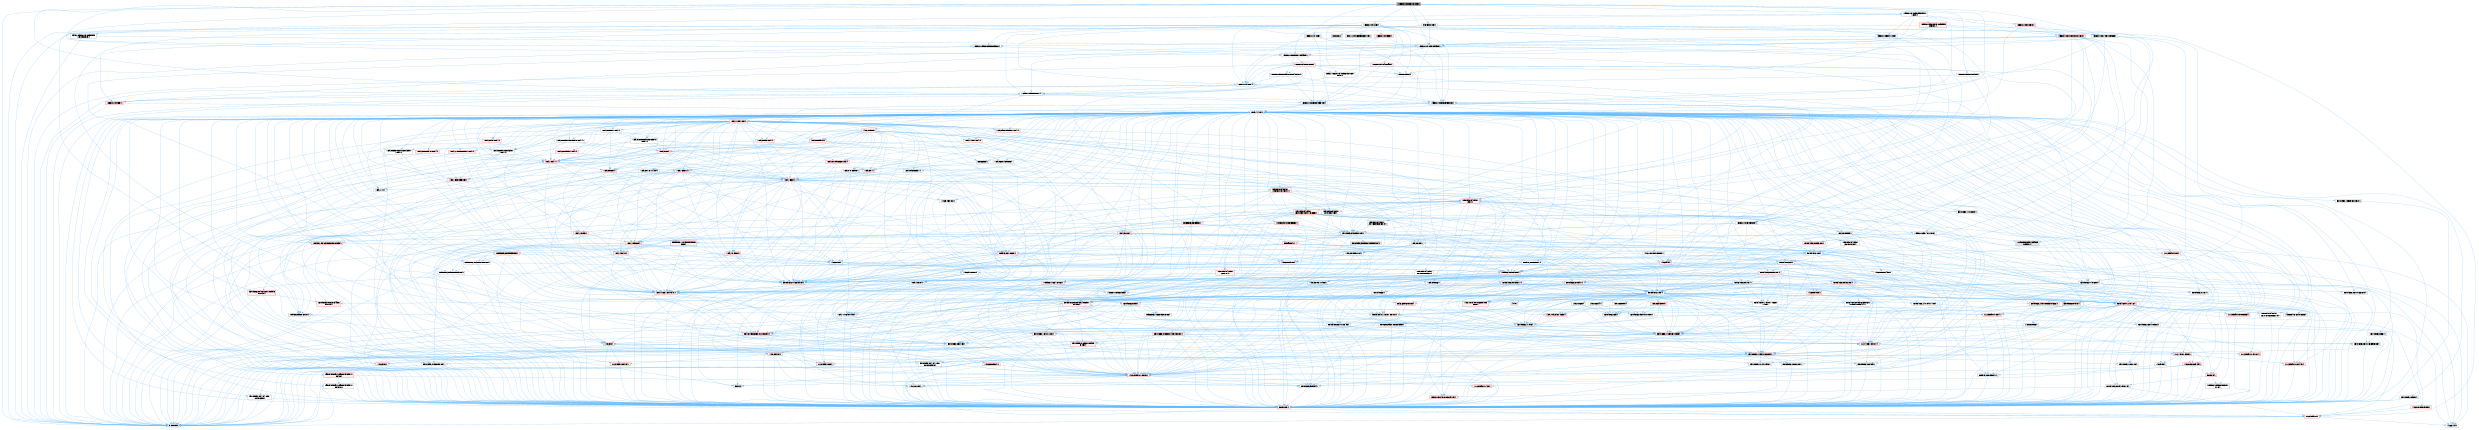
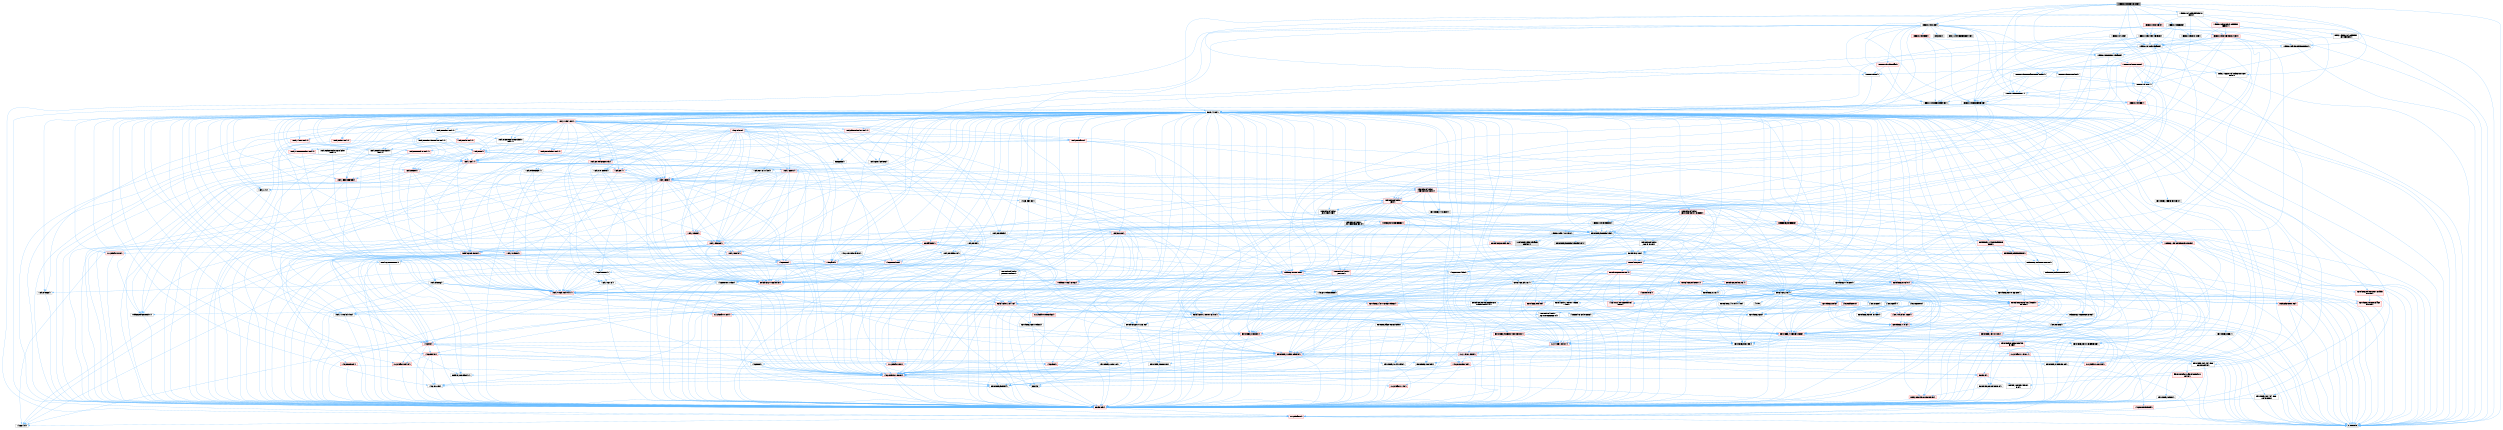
node "SharedPointer.h": label "SharedPointer.h" -> "MetasoundFacade.h"
node "TextNamespaceFwd/TypeHash.h": label "TextNamespaceFwd/TypeHash.h" -> "Templates/TypeHash.h"
node "GenericPlatform/GenericPlatform Stricmp.h": removed
